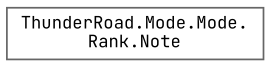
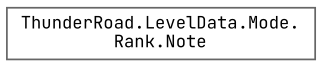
node "ThunderRoad.Mode.Mode. Rank.Note": label "ThunderRoad.Mode.Mode. Rank.Note" -> "ThunderRoad.LevelData.Mode. Rank.Note"
